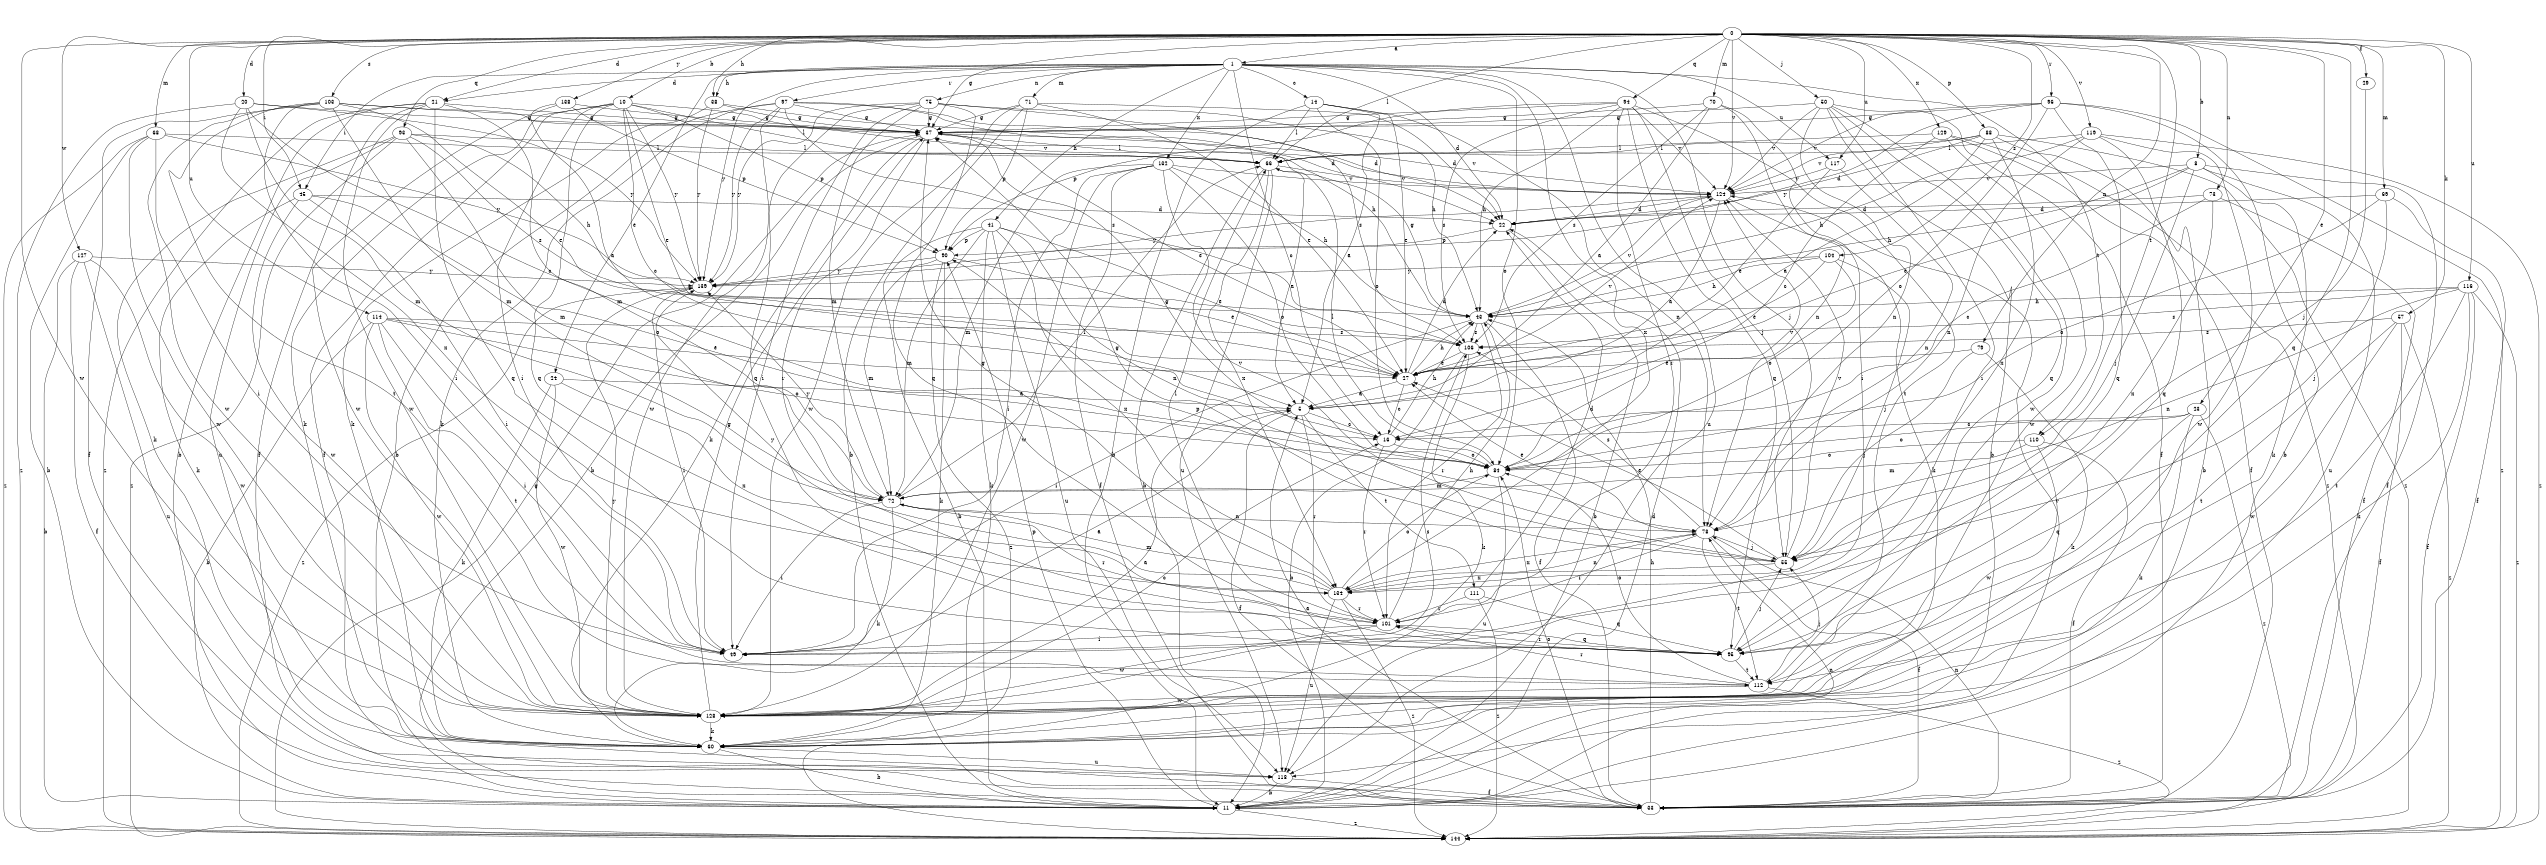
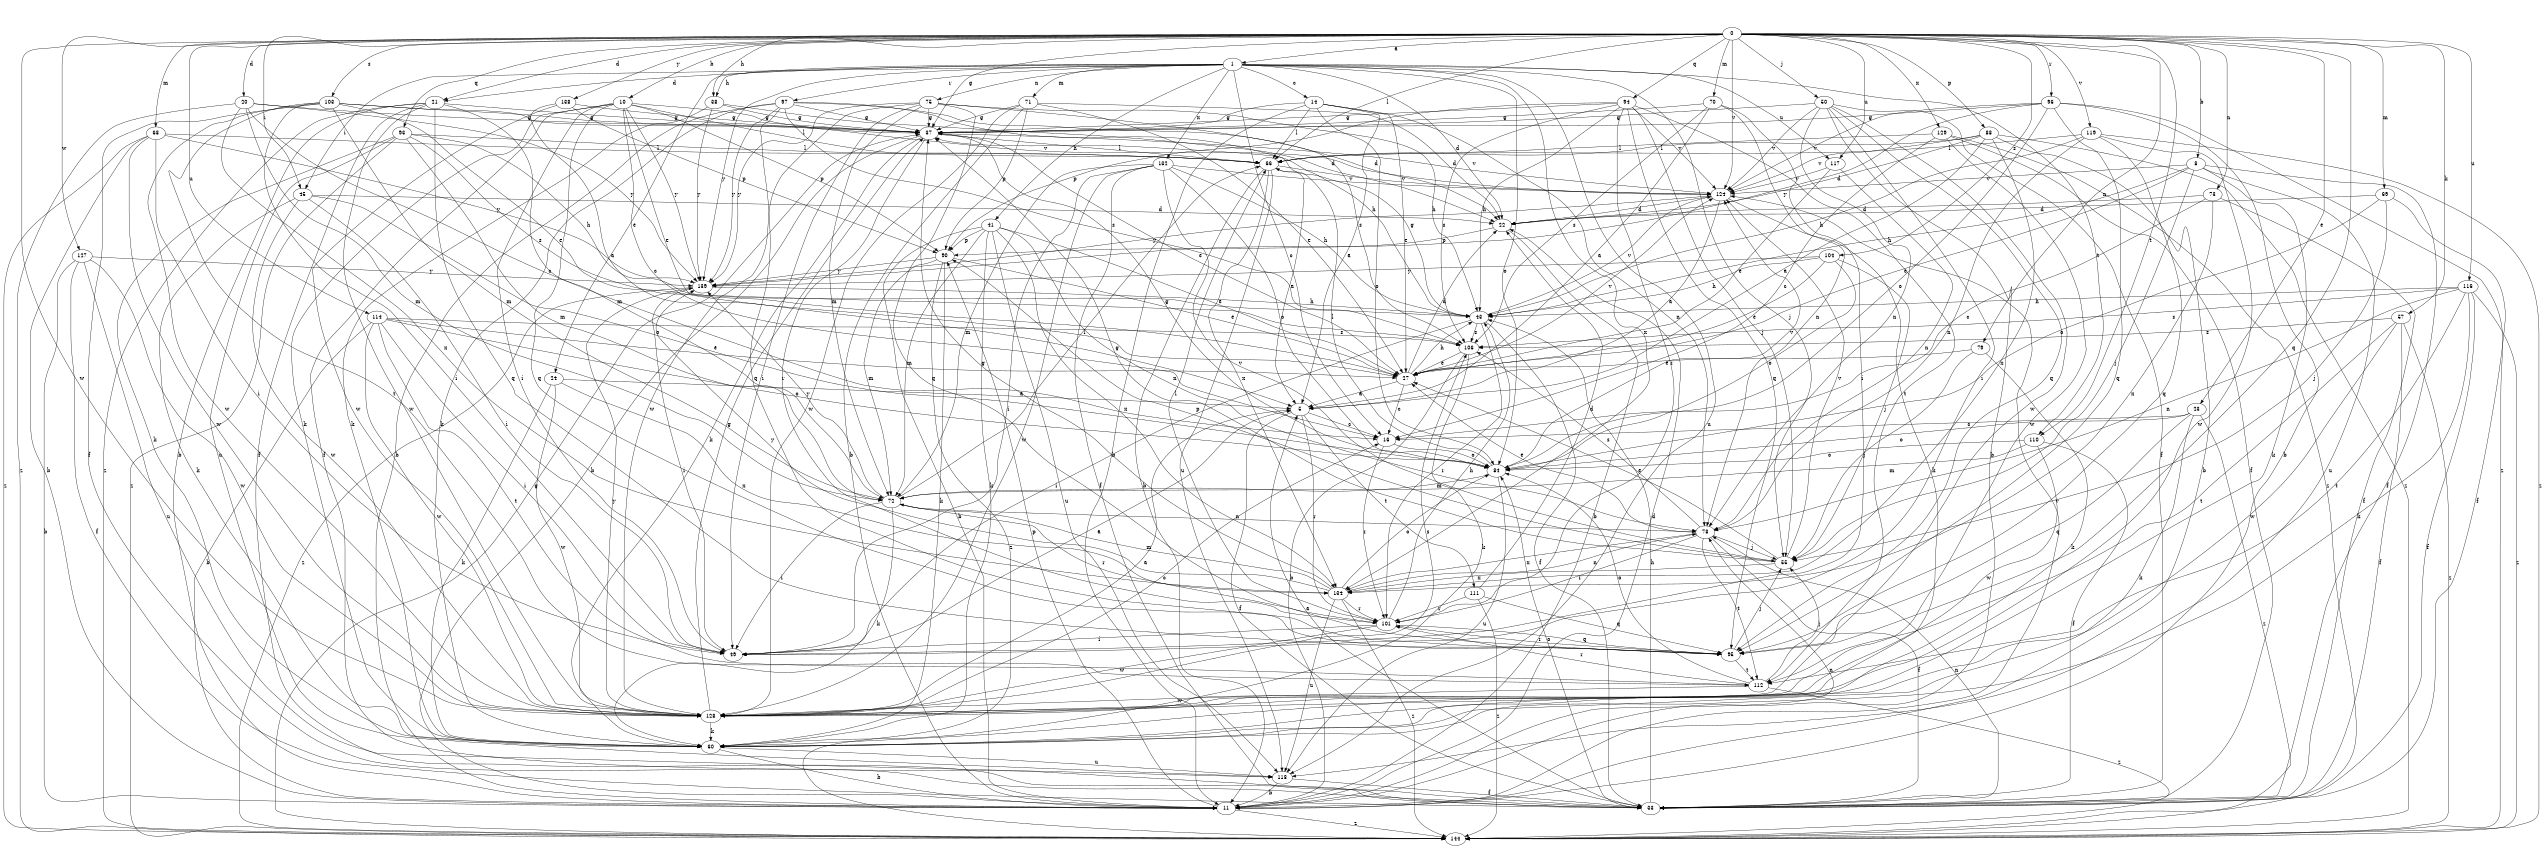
node "29": removed
edge "14" -> "37": added, label "g"
edge "16" -> "43": now "139" -> "43"
